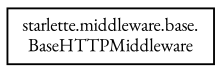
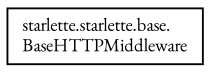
node "starlette.middleware.base. BaseHTTPMiddleware": label "starlette.middleware.base. BaseHTTPMiddleware" -> "starlette.starlette.base. BaseHTTPMiddleware"
